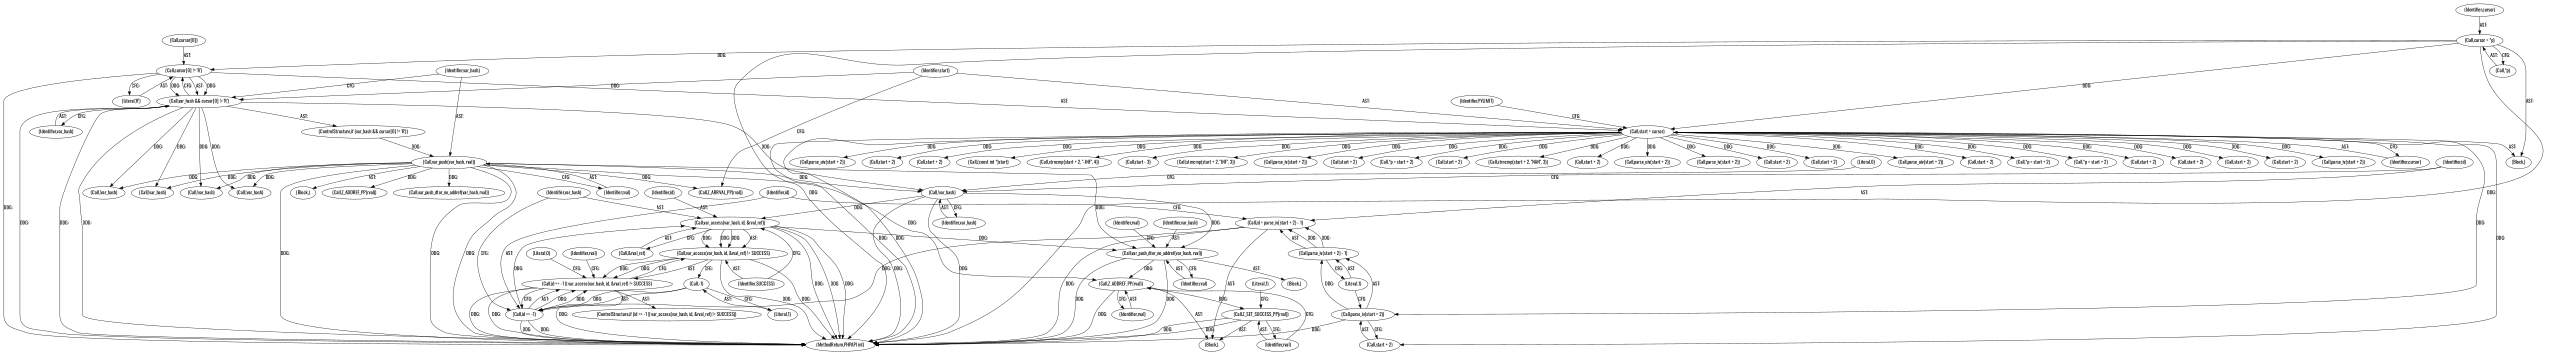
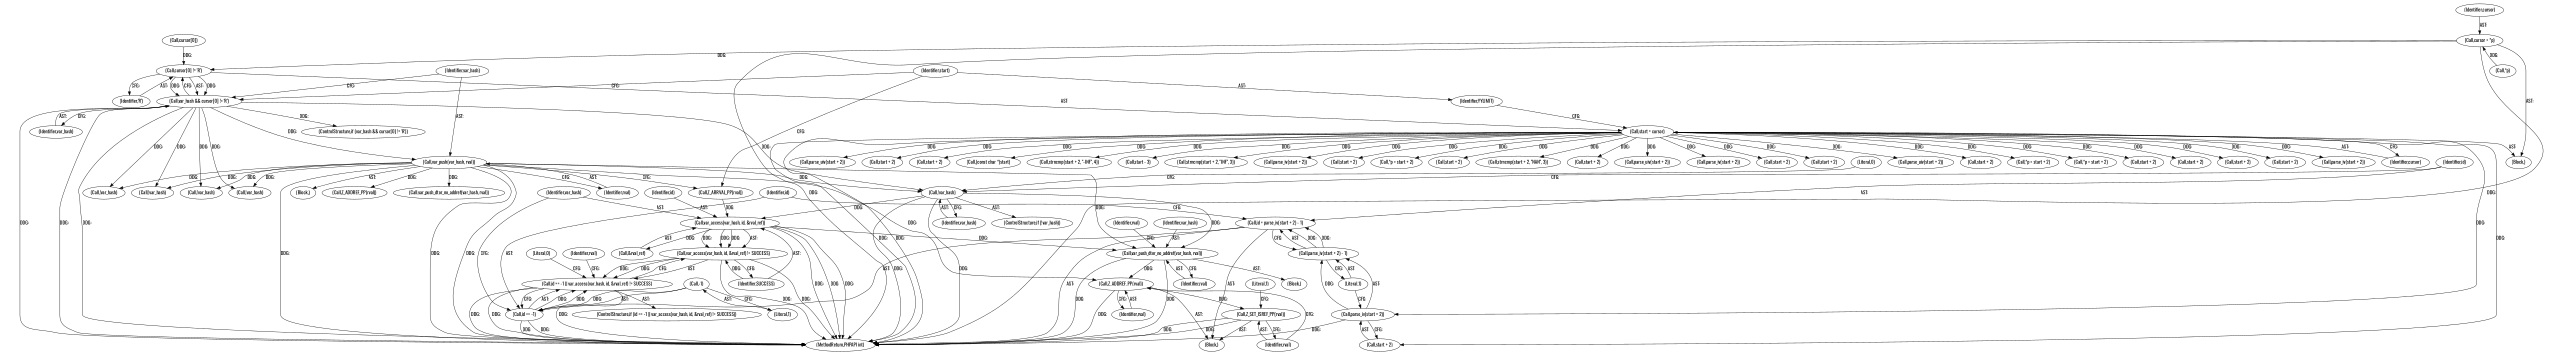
edge "(Call,cursor = *p)" -> "(Call,*p)": removed, label "CFG:"
edge "(Call,cursor[0])" -> "(Call,cursor[0] != 'R')": label "AST: " -> "DDG: "
edge "(Call,*p)" -> "(Call,cursor = *p)": label "AST: " -> "DDG: "
edge "(Identifier,start)" -> "(Call,var_hash && cursor[0] != 'R')": label "DDG: " -> "CFG: "
edge "(Call,cursor = *p)" -> "(Call,start = cursor)": removed, label "DDG:"
edge "(Identifier,start)" -> "(Call,start = cursor)": now "(Identifier,start)" -> "(Identifier,YYLIMIT)"
node "(Literal,'R')": label "(Literal,'R')" -> "(Identifier,'R')"
edge "(Call,var_hash && cursor[0] != 'R')" -> "(ControlStructure,if (var_hash && cursor[0] != 'R'))": label "AST: " -> "DDG: "
edge "(ControlStructure,if (var_hash && cursor[0] != 'R'))" -> "(Call,var_push(var_hash, rval))": now "(Call,var_hash && cursor[0] != 'R')" -> "(Call,var_push(var_hash, rval))"
node "(Call,(const int *)start)": label "(Call,(const int *)start)" -> "(Call,(const char *)start)"
edge "(Call,var_push(var_hash, rval))" -> "(Call,Z_ARRVAL_PP(rval))": label "DDG: " -> "CFG: "
node "(ControlStructure,if (!var_hash))": added
edge "(Call,id == -1)" -> "(Call,var_access(var_hash, id, &rval_ref))": now "(Call,Z_ARRVAL_PP(rval))" -> "(Call,var_access(var_hash, id, &rval_ref))"
edge "(Call,var_access(var_hash, id, &rval_ref))" -> "(Call,&rval_ref)": label "CFG: " -> "DDG: "
edge "(Call,id = parse_iv(start + 2) - 1)" -> "(Call,parse_iv(start + 2) - 1)": added, label "CFG:"
edge "(Identifier,SUCCESS)" -> "(Call,var_access(var_hash, id, &rval_ref))": label "CFG: " -> "AST: "
edge "(Call,var_access(var_hash, id, &rval_ref) != SUCCESS)" -> "(Call,-1)": now "(Call,var_access(var_hash, id, &rval_ref) != SUCCESS)" -> "(Identifier,SUCCESS)"
edge "(Identifier,SUCCESS)" -> "(Call,var_access(var_hash, id, &rval_ref) != SUCCESS)": label "AST: " -> "DDG: "
edge "(Call,id = parse_iv(start + 2) - 1)" -> "(Call,id == -1)": label "DDG: " -> "AST: "
edge "(Call,id = parse_iv(start + 2) - 1)" -> "(MethodReturn,PHPAPI int)": label "DDG: " -> "AST: "
node "(Call,Z_SET_SUCCESS_PP(rval))": label "(Call,Z_SET_SUCCESS_PP(rval))" -> "(Call,Z_SET_ISREF_PP(rval))"
edge "(Call,cursor[0] != 'R')" -> "(MethodReturn,PHPAPI int)": removed, label "DDG:"
